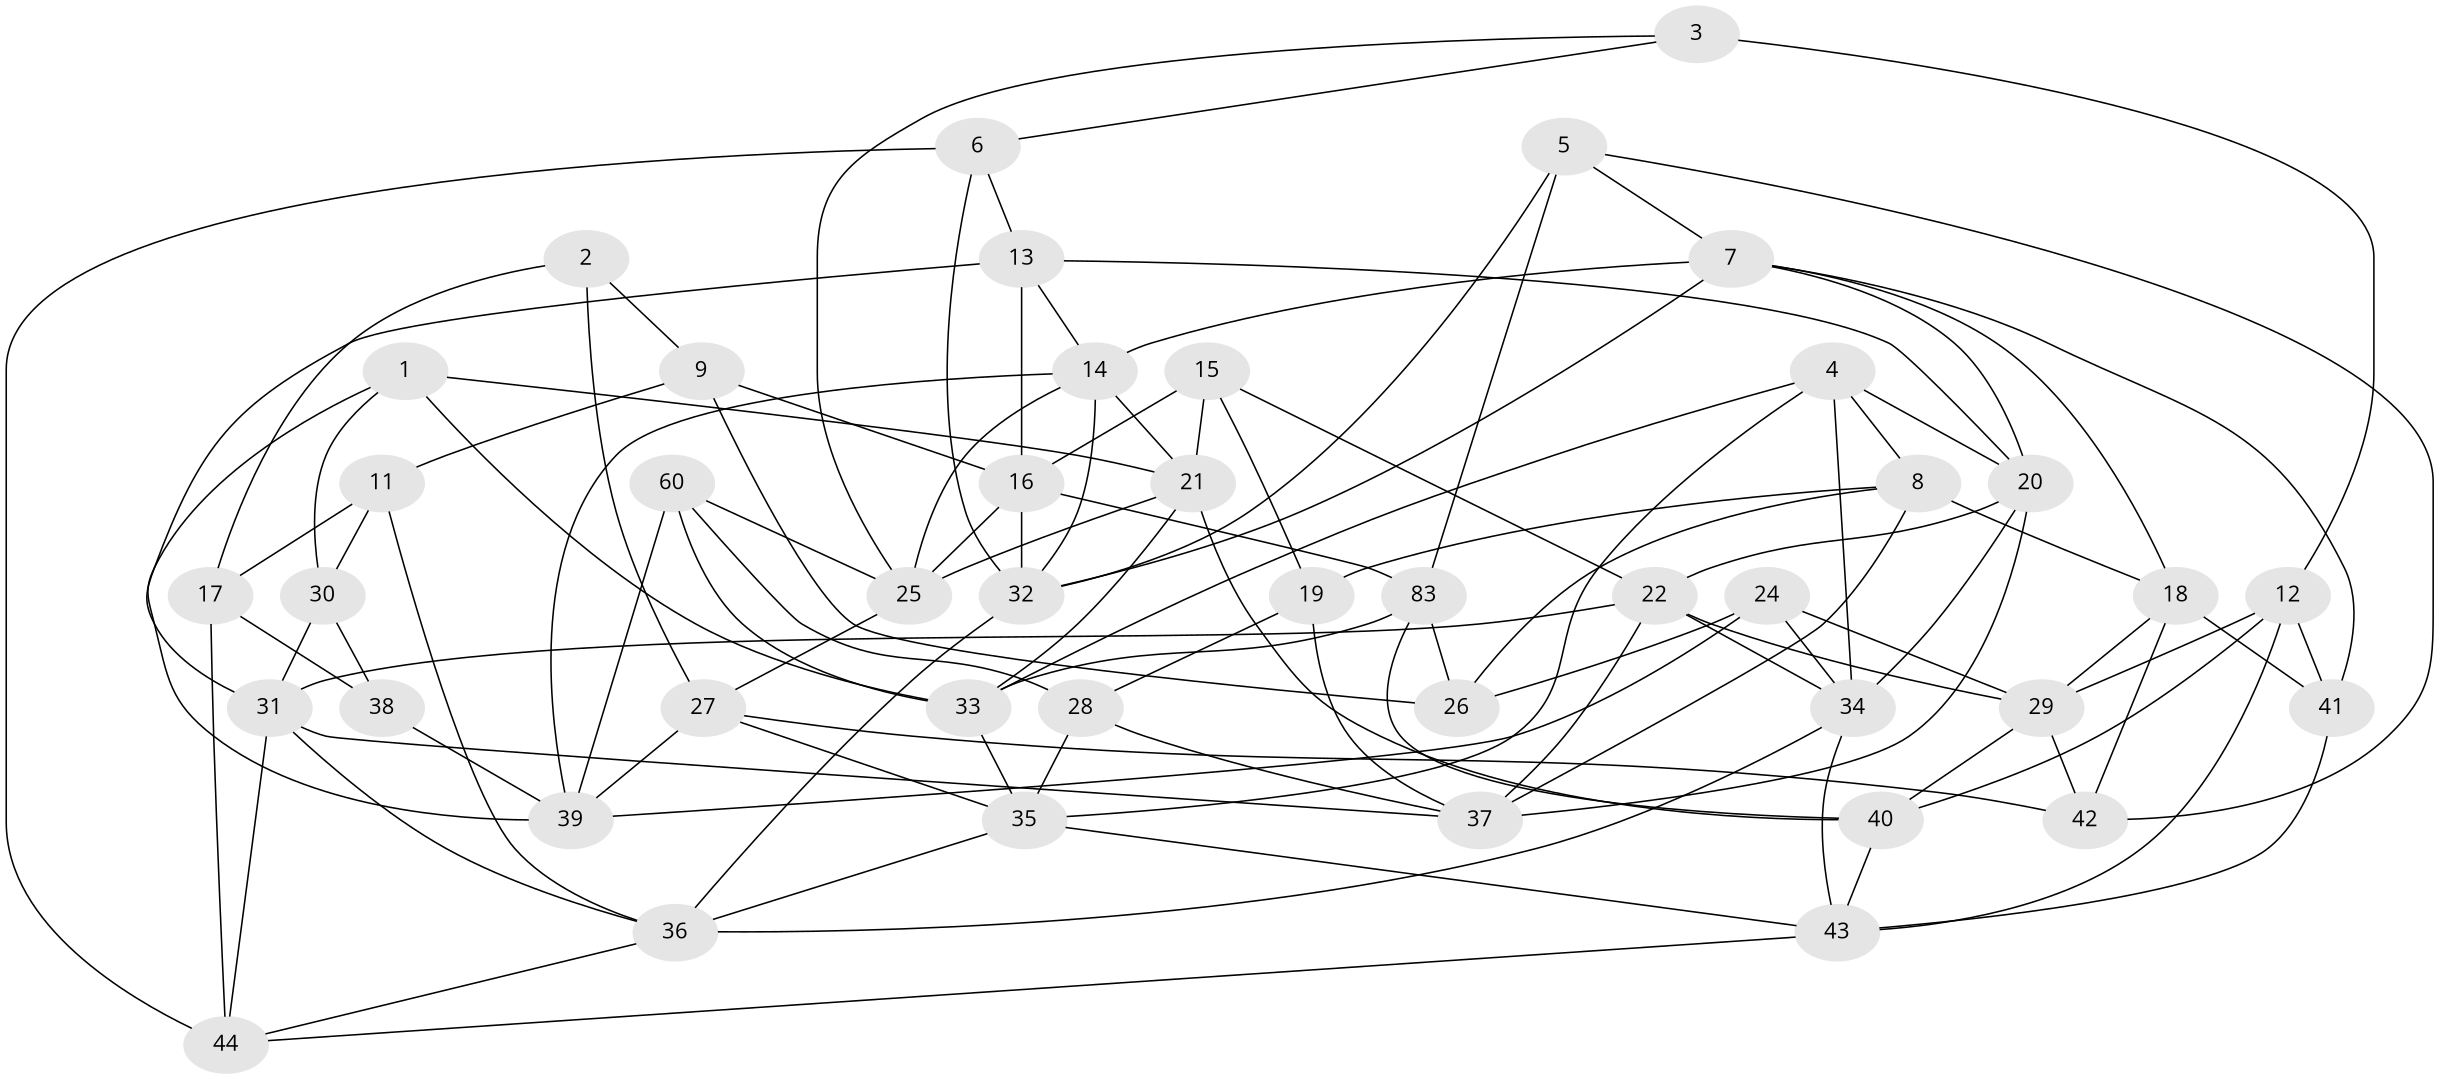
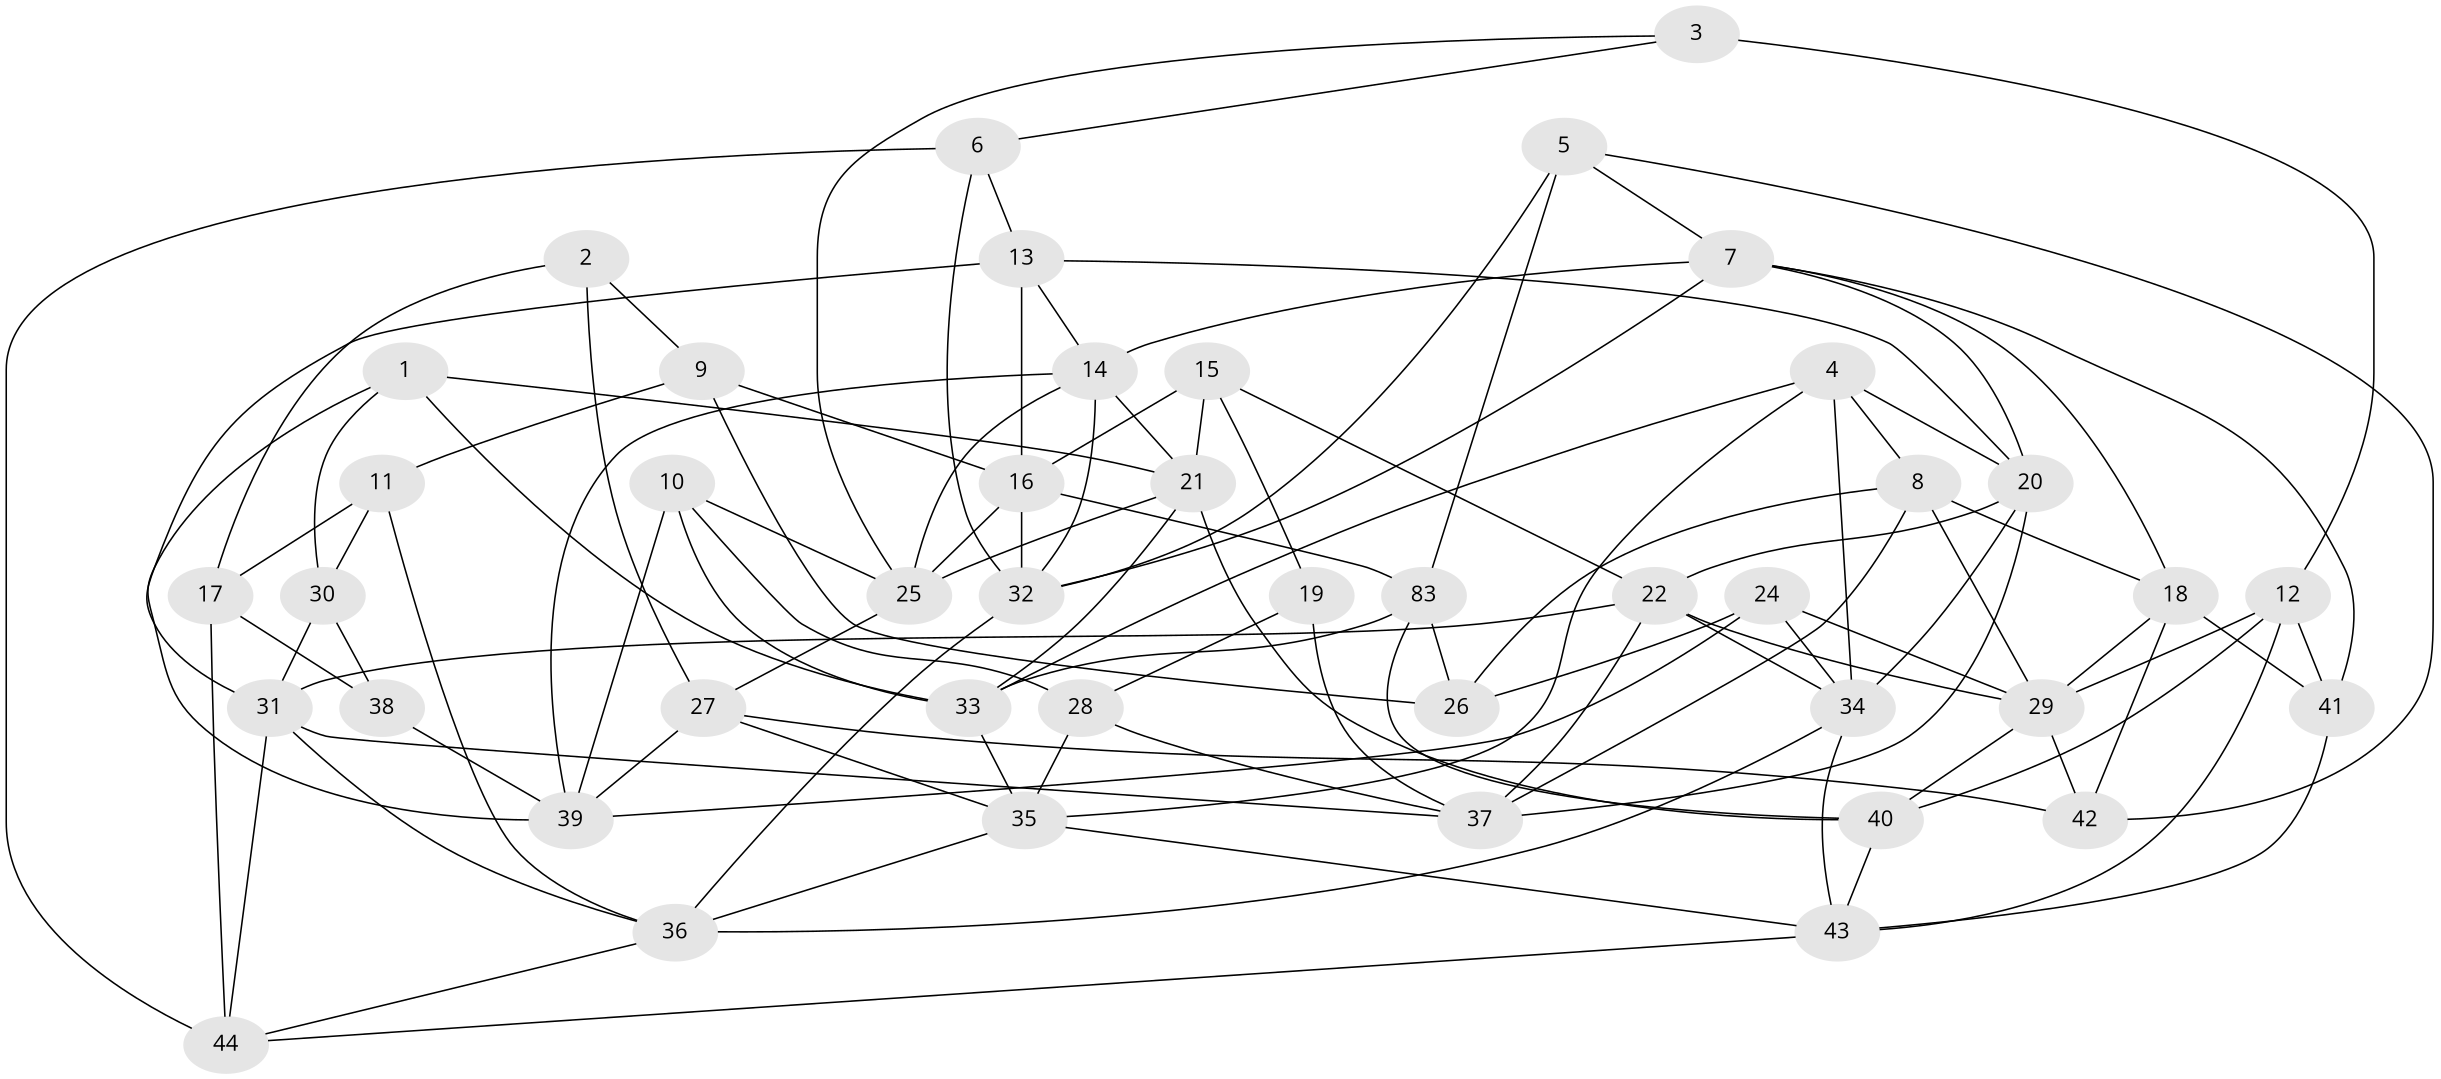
node "60": label "60" -> "10"
edge "8" -- "19": now "8" -- "29"
